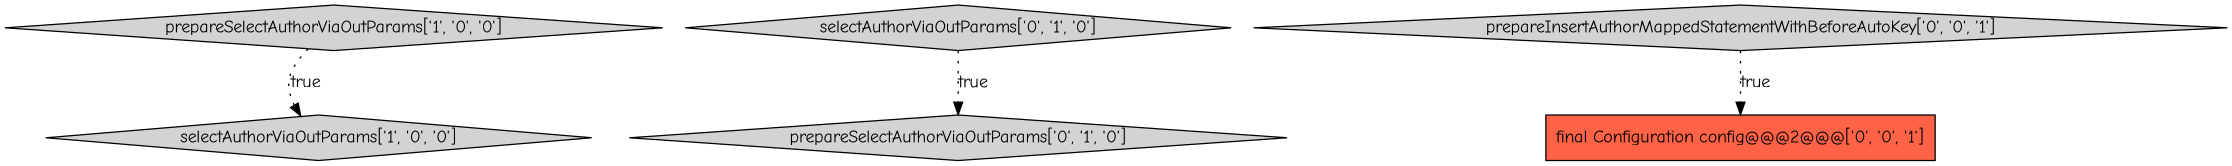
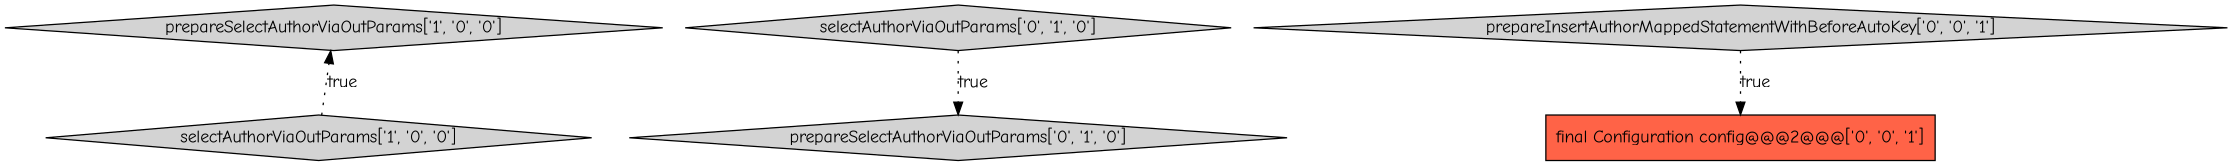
edge "prepareSelectAuthorViaOutParams['1', '0', '0']" -> "selectAuthorViaOutParams['1', '0', '0']": reversed
